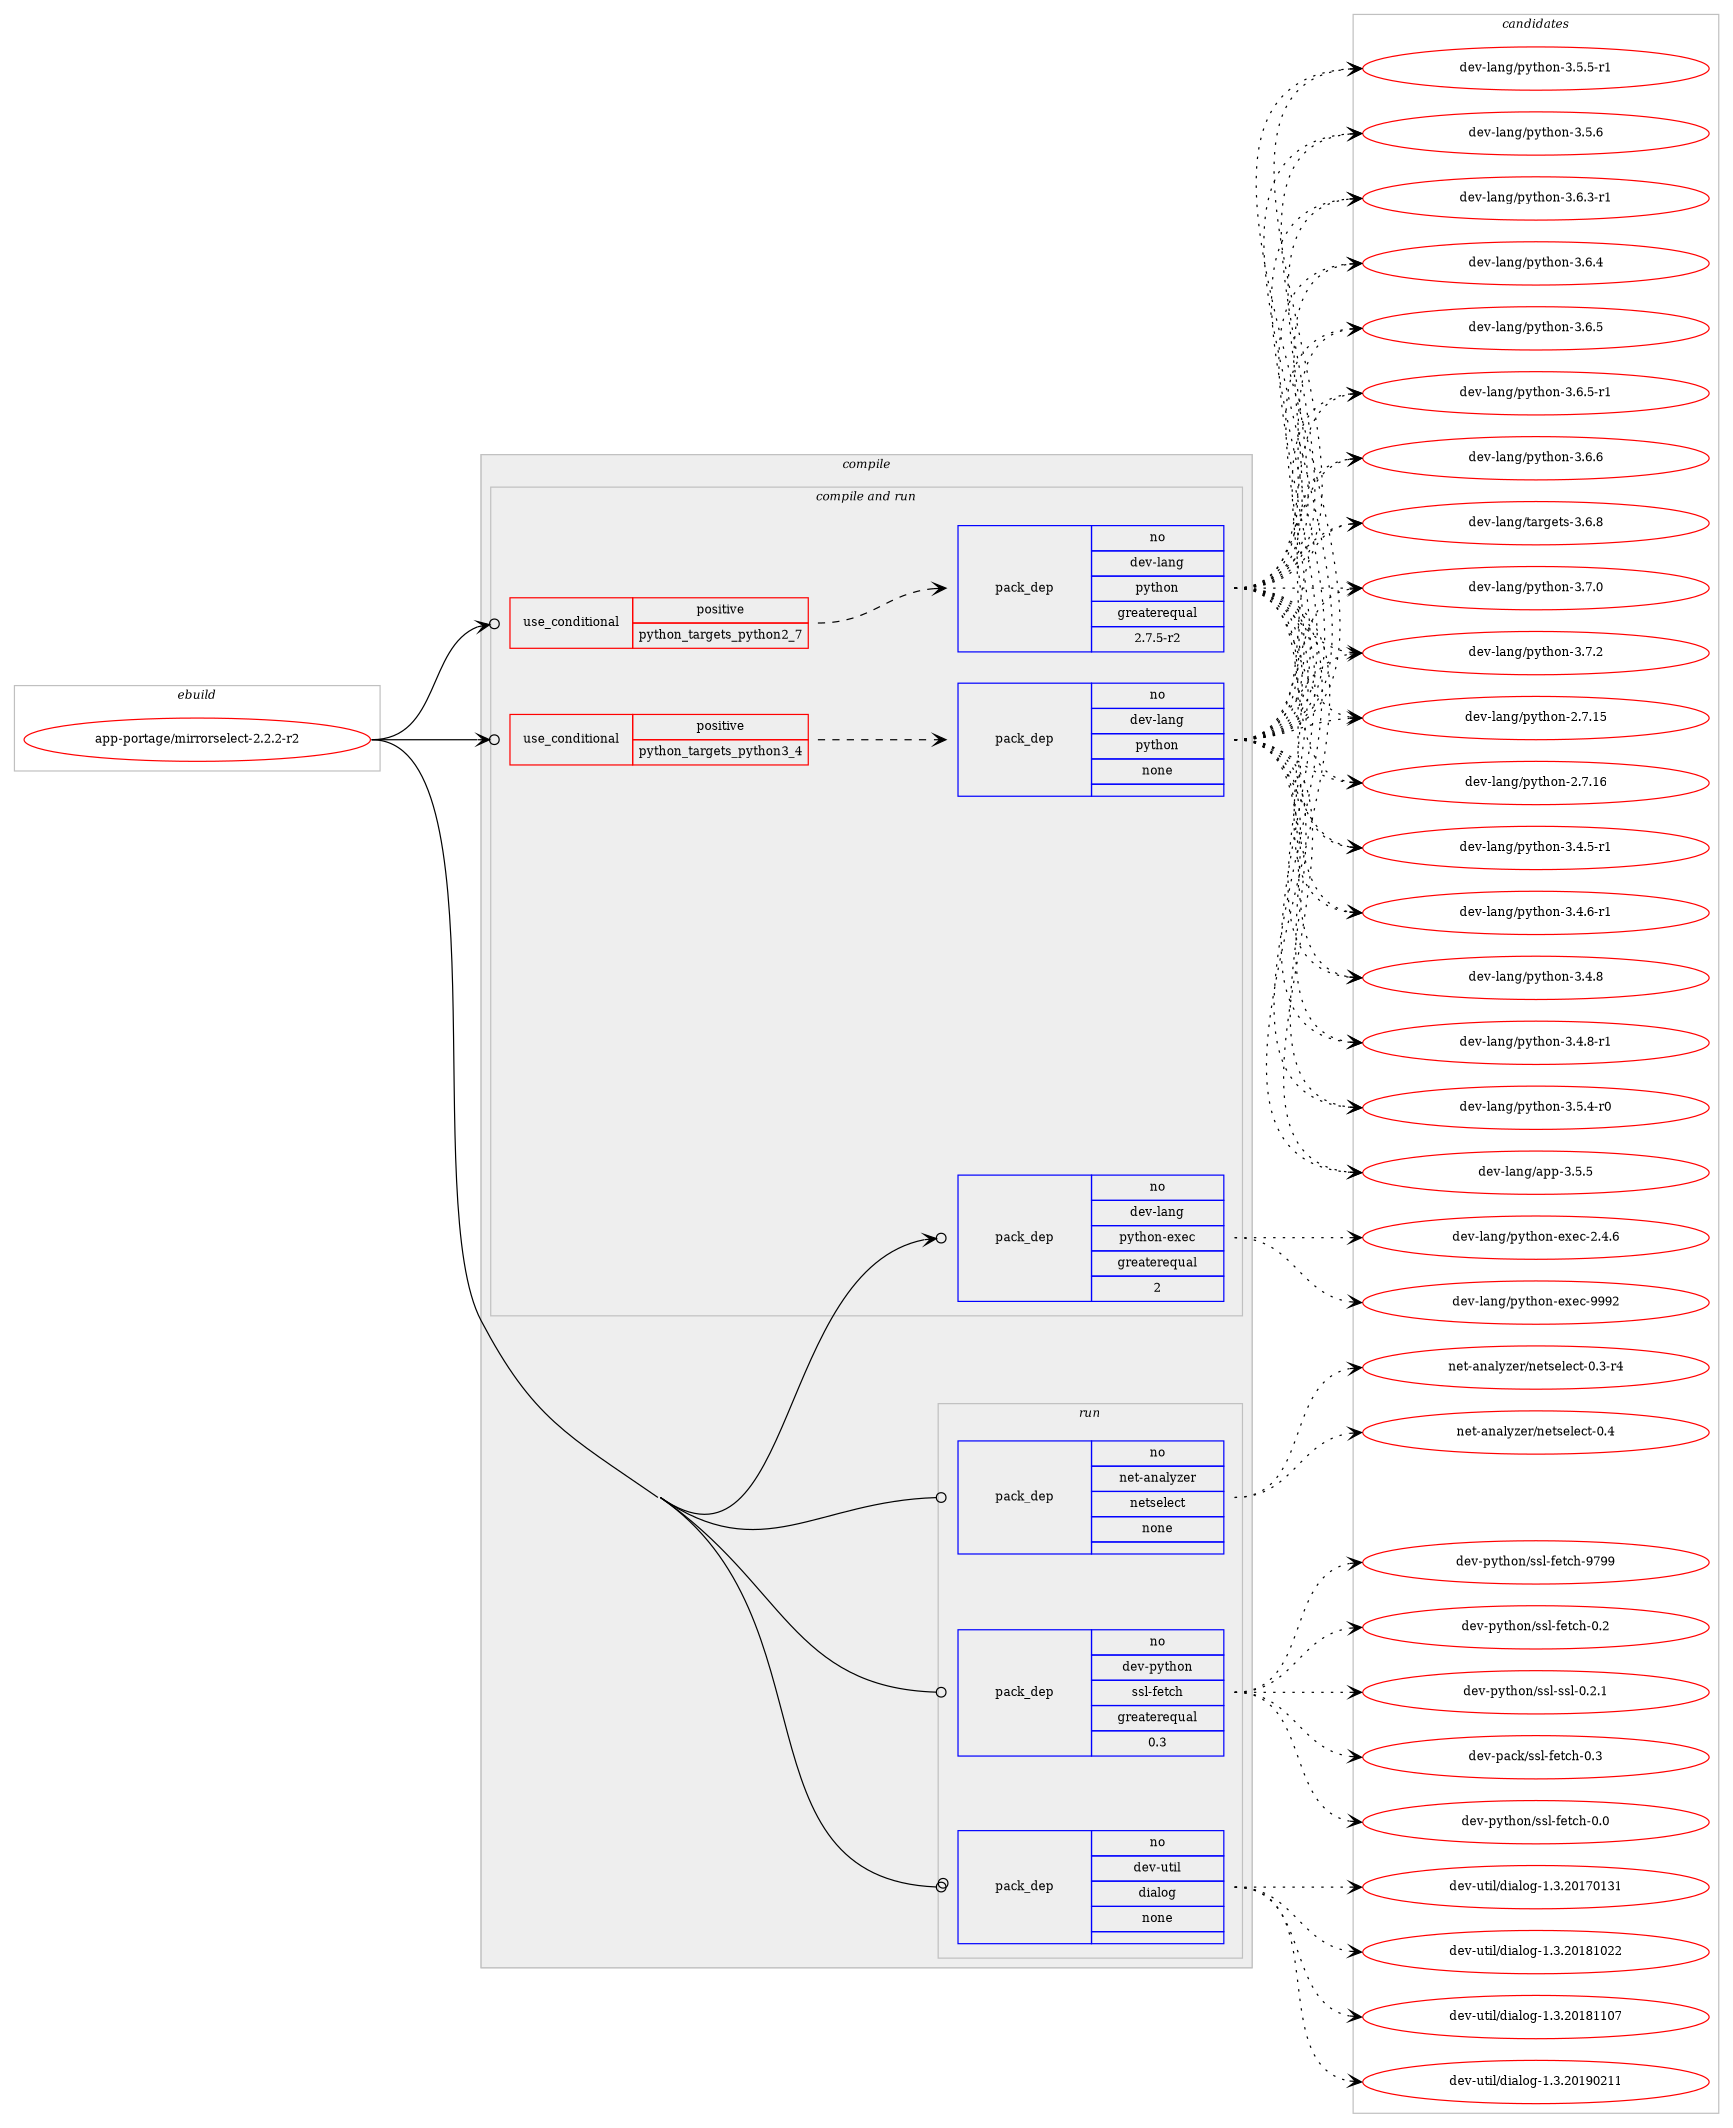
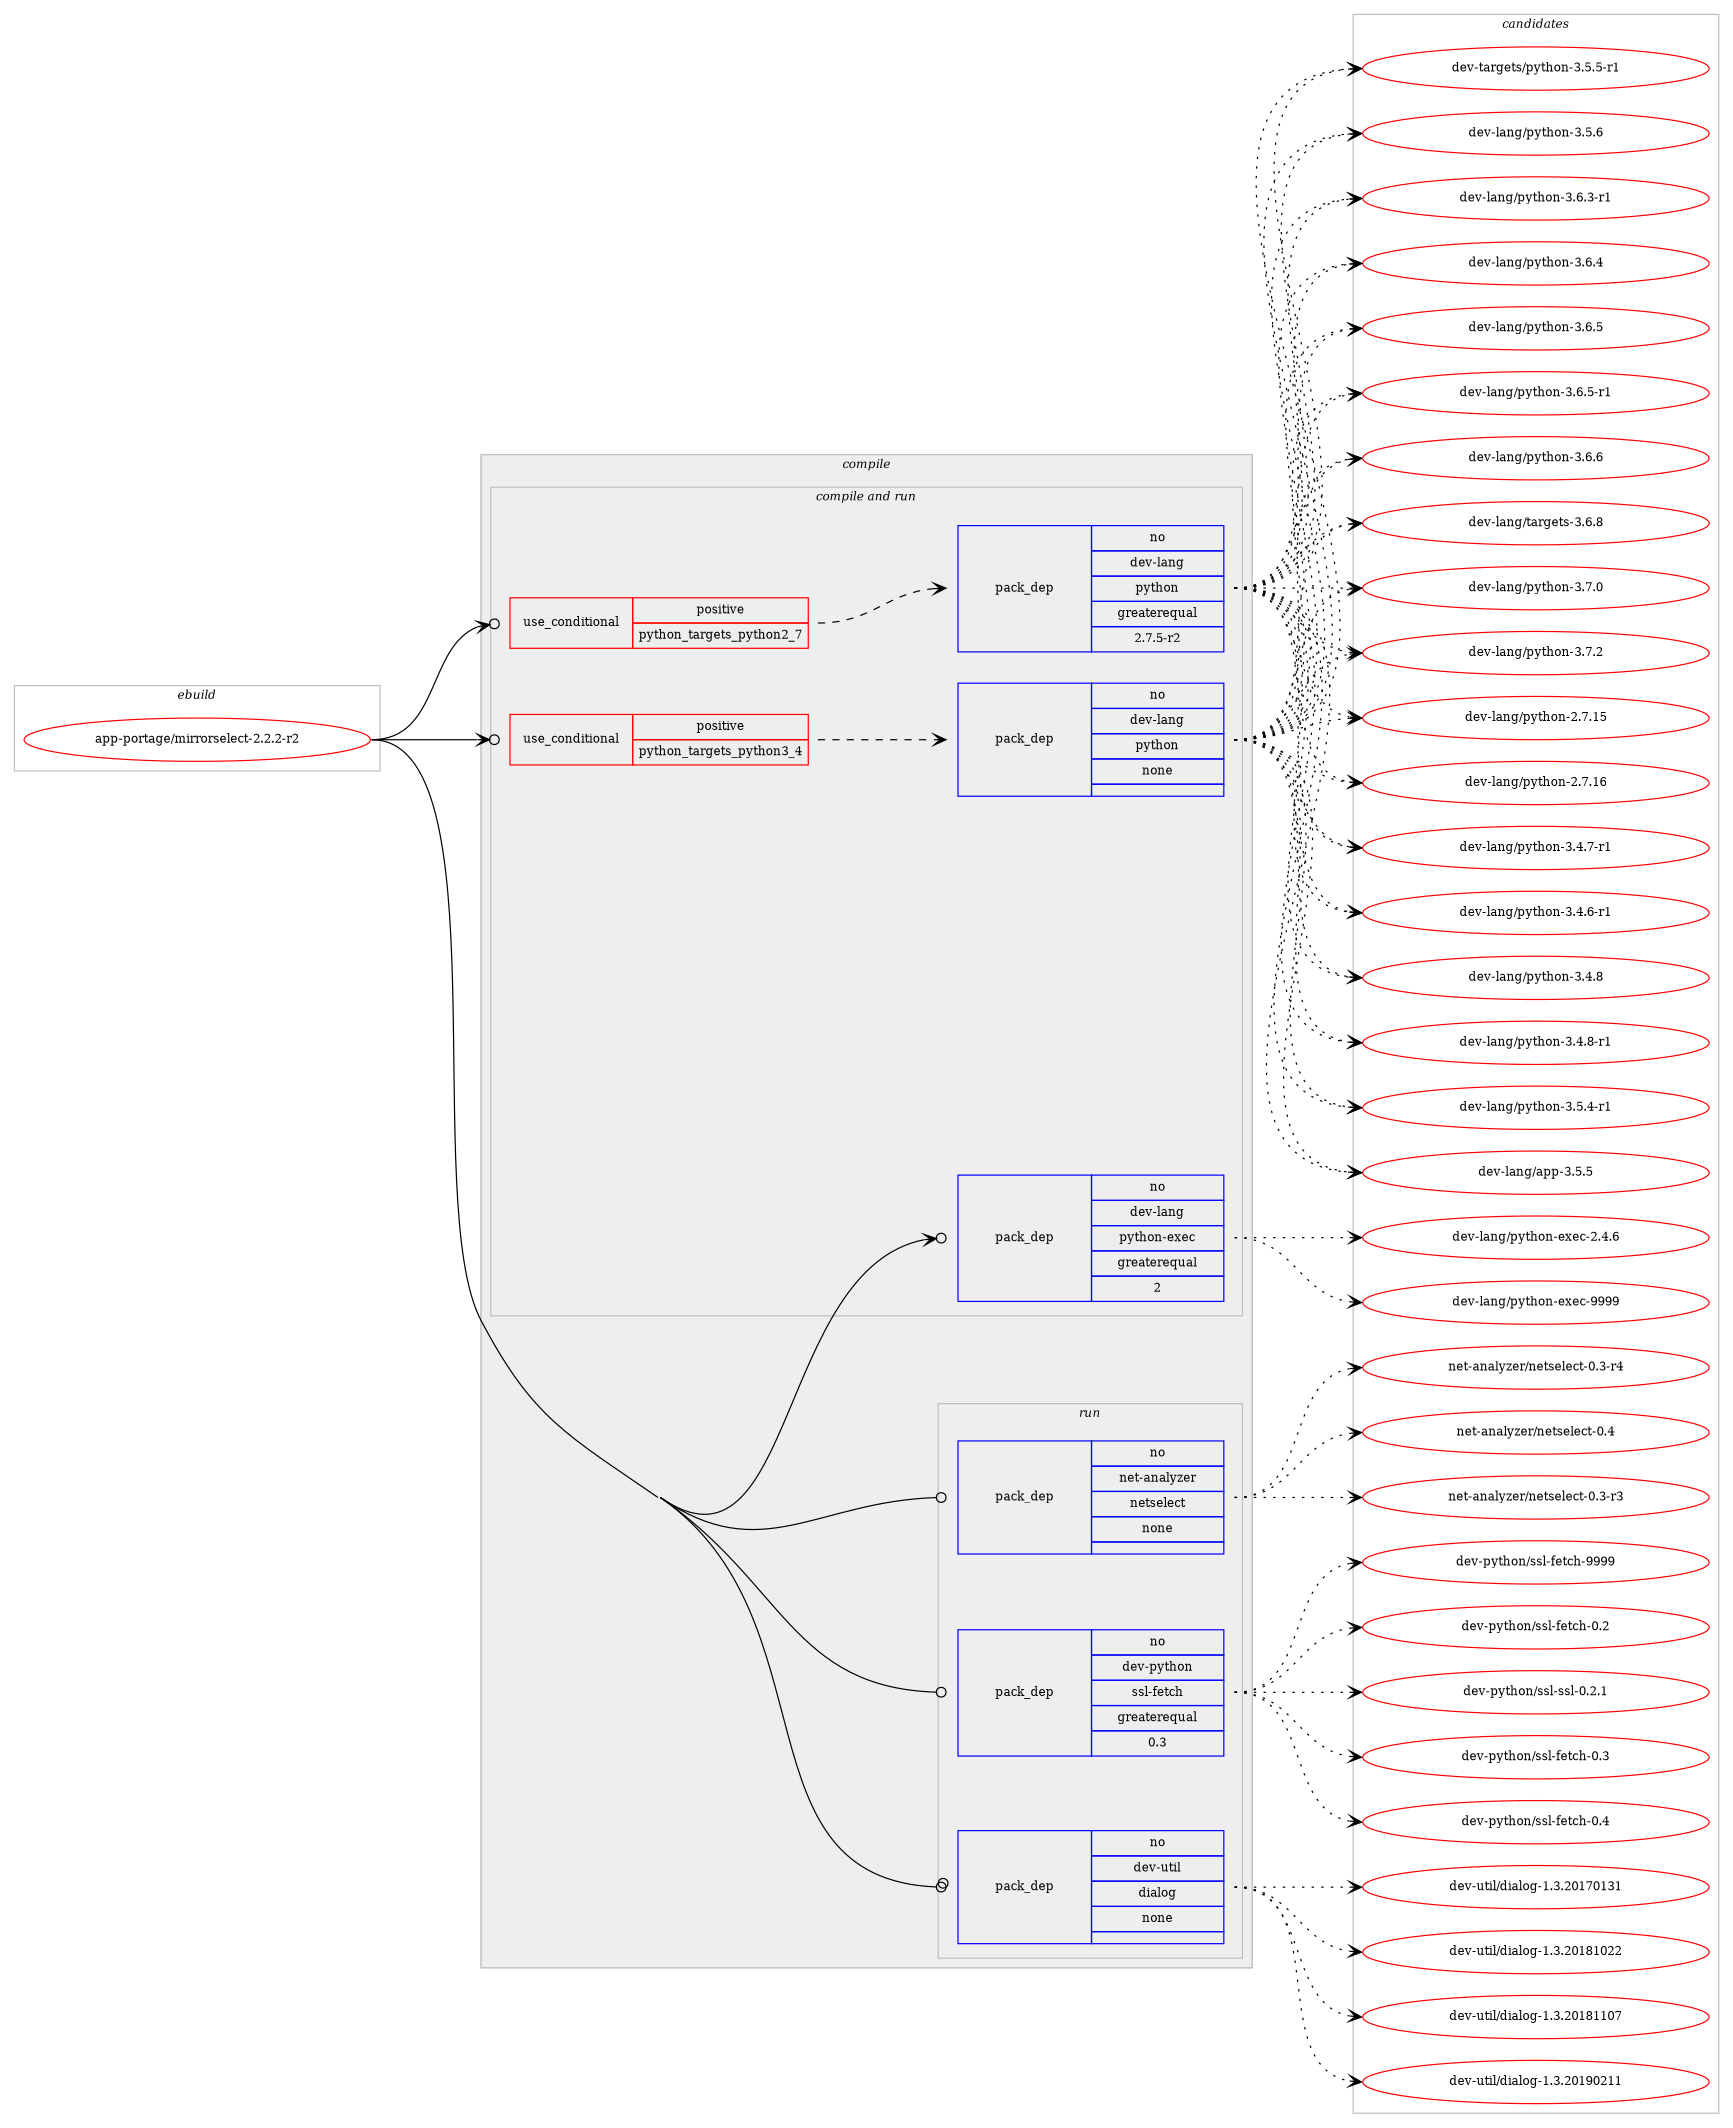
node "dev-lang/python-3.5.5-r1": label "dev-lang/python-3.5.5-r1" -> "dev-targets/python-3.5.5-r1"
node "dev-lang/python-3.4.5-r1": label "dev-lang/python-3.4.5-r1" -> "dev-lang/python-3.4.7-r1"
node "dev-lang/python-3.5.4-r0": label "dev-lang/python-3.5.4-r0" -> "dev-lang/python-3.5.4-r1"
node "dev-lang/python-exec-9992": label "dev-lang/python-exec-9992" -> "dev-lang/python-exec-9999"
node "net-analyzer/netselect-0.3-r3": added
node "dev-python/ssl-fetch-9799": label "dev-python/ssl-fetch-9799" -> "dev-python/ssl-fetch-9999"
node "dev-pack/ssl-fetch-0.3": label "dev-pack/ssl-fetch-0.3" -> "dev-python/ssl-fetch-0.3"
node "dev-python/ssl-fetch-0.0": label "dev-python/ssl-fetch-0.0" -> "dev-python/ssl-fetch-0.4"
